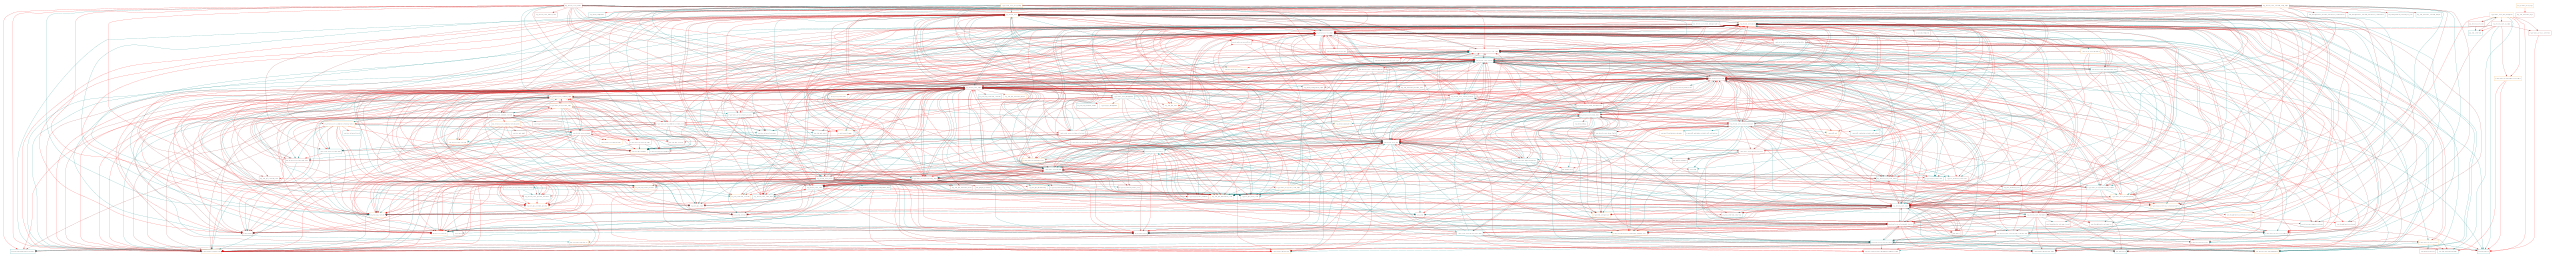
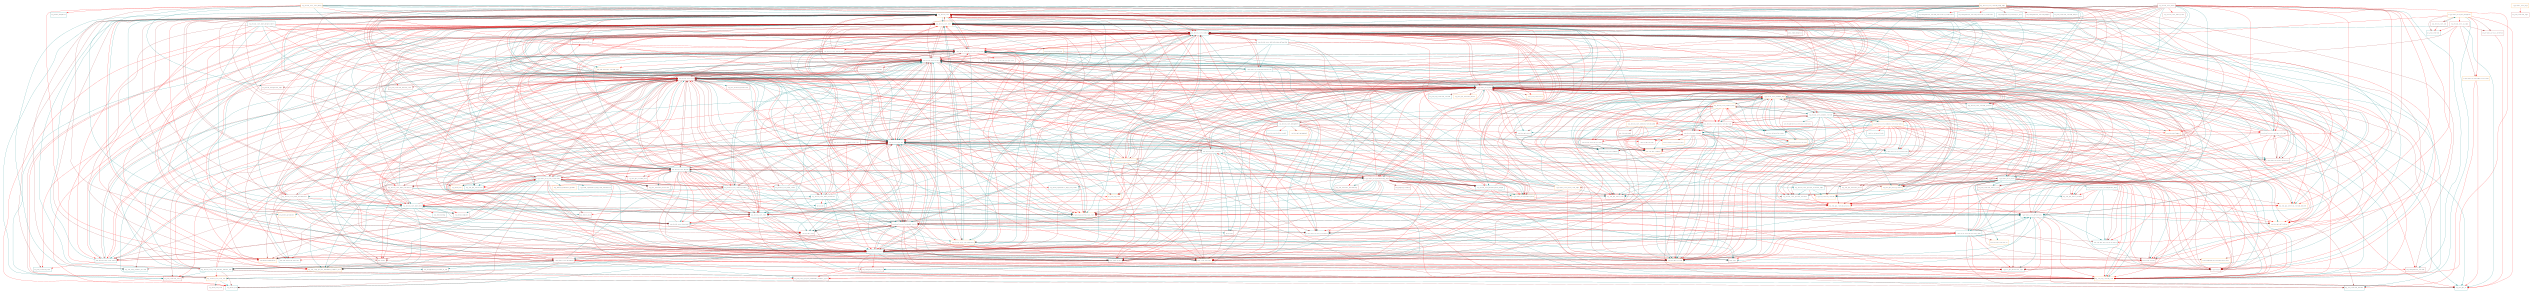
node "com_thoughtworks_xstream_mapper": added
node "org_kie_api_marshalling": removed
